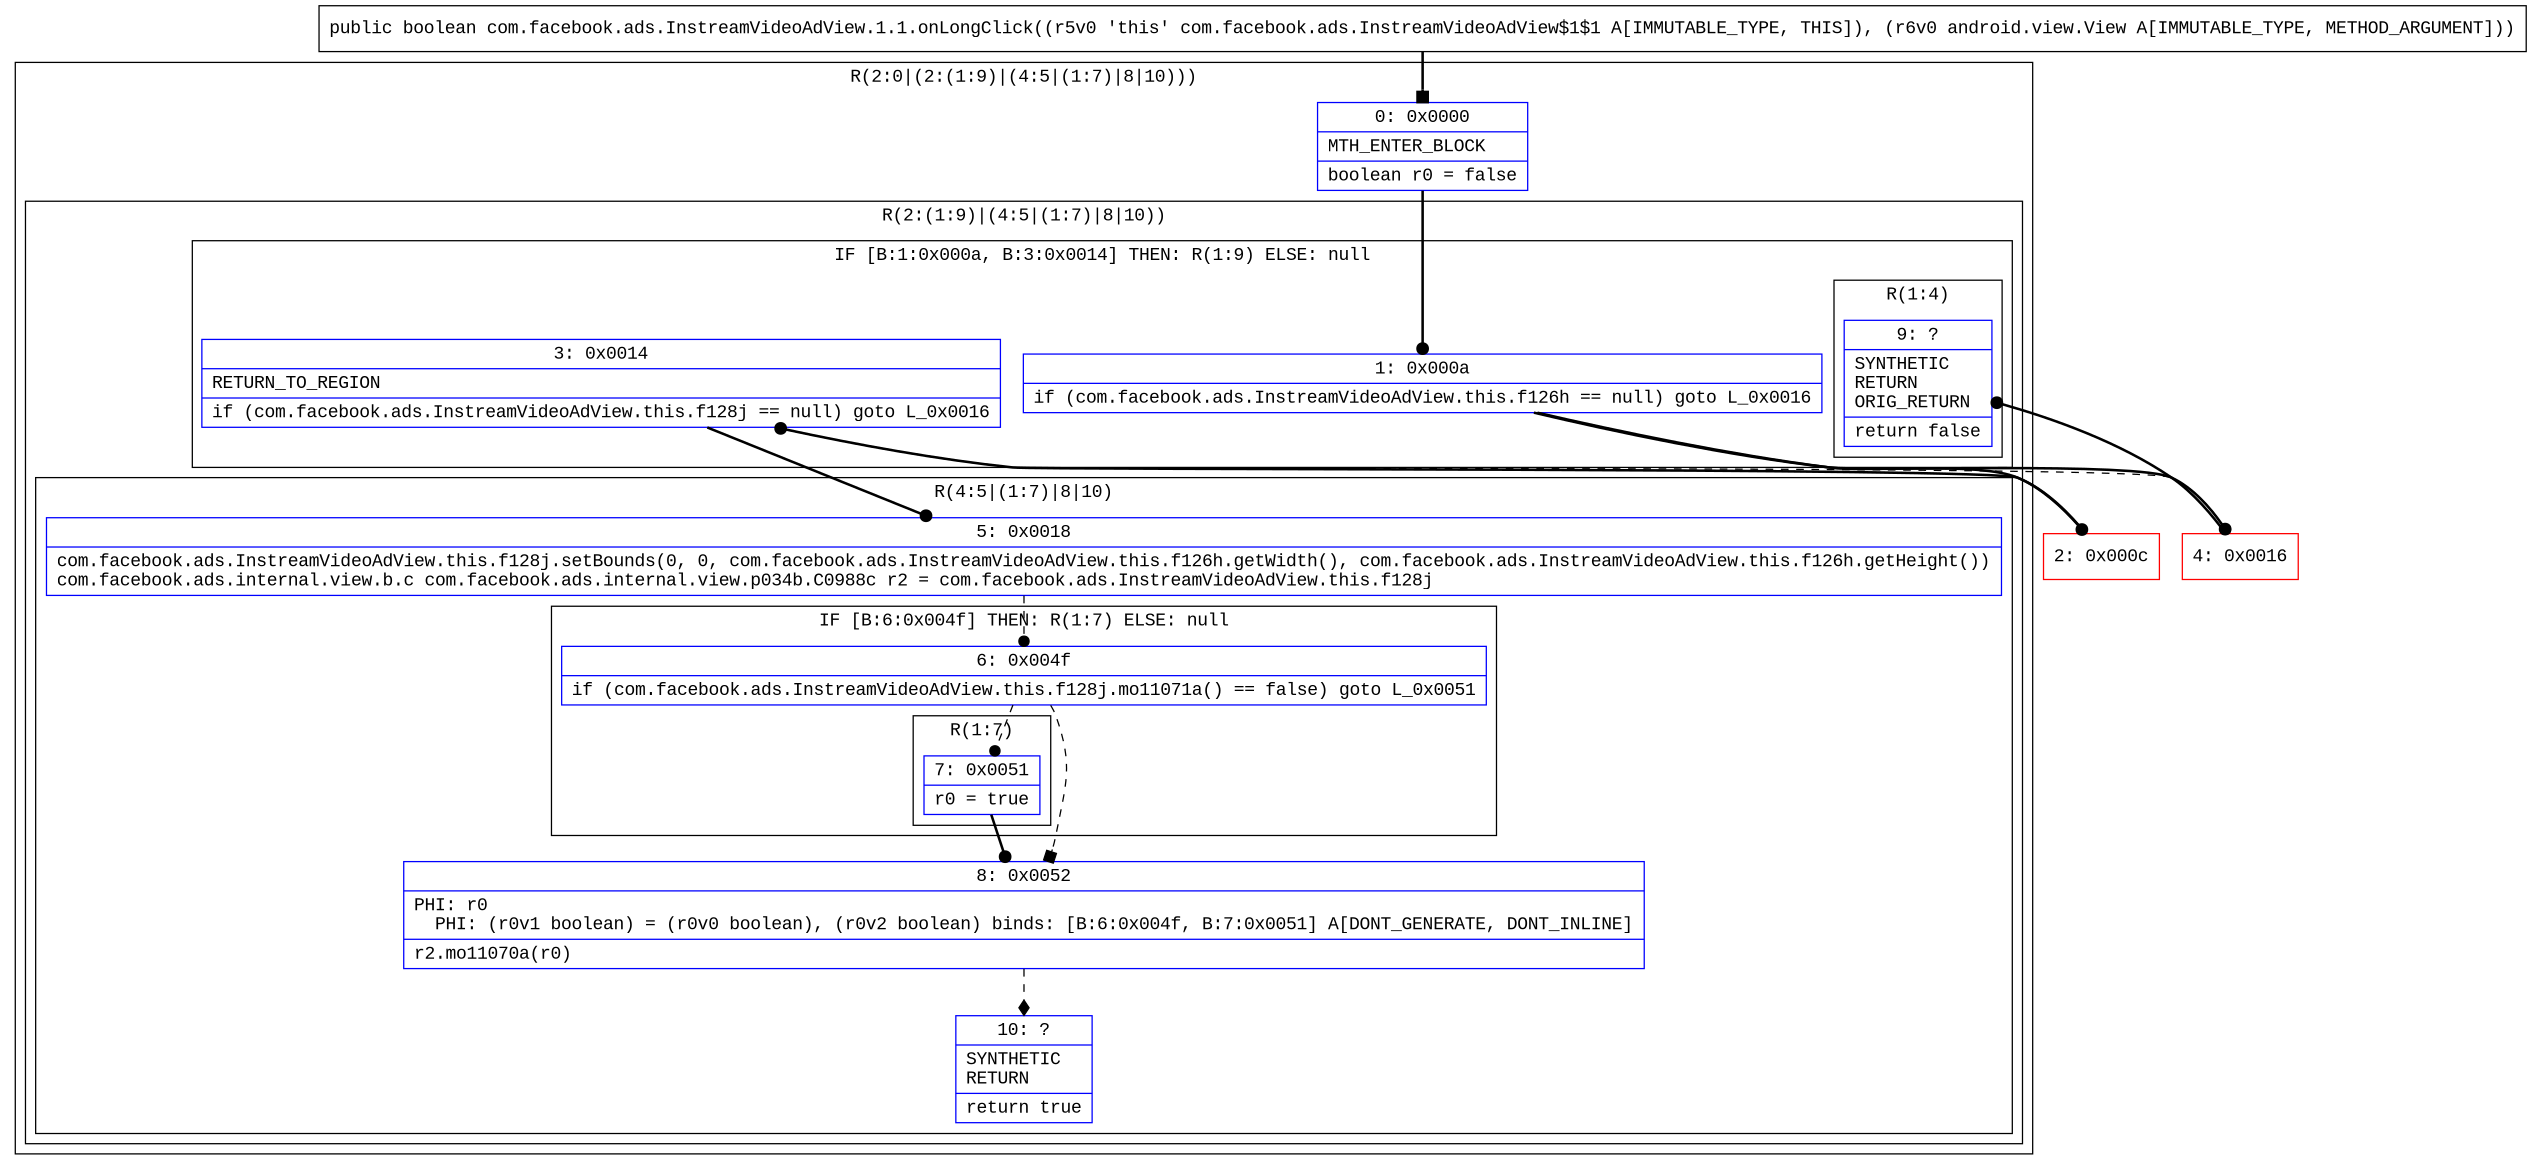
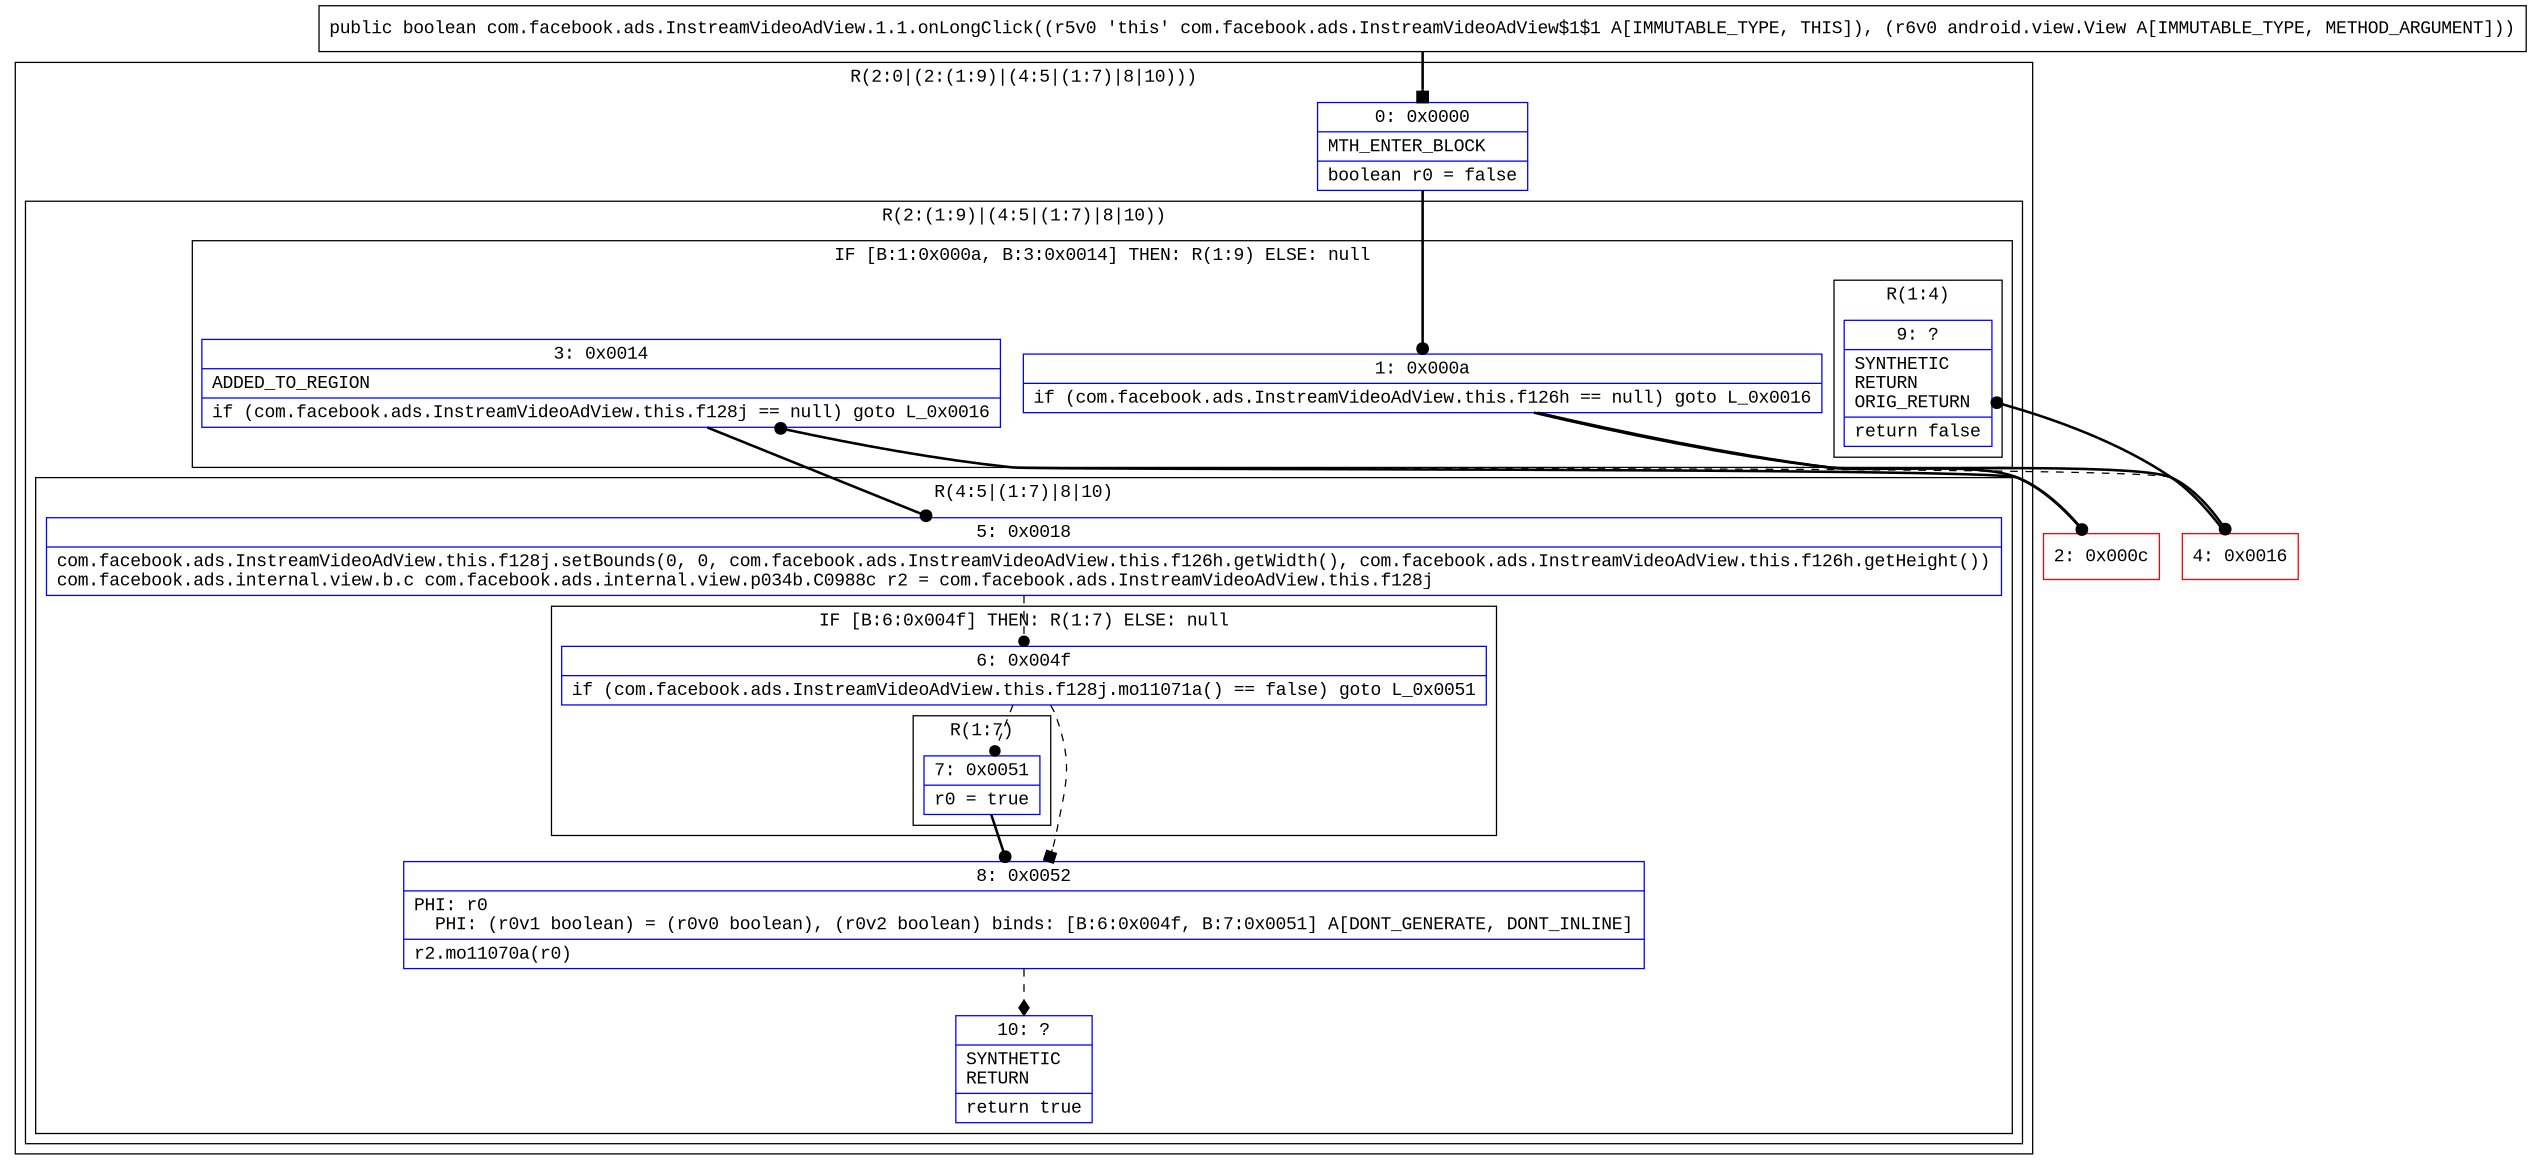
node "3: 0x0014": text "RETURN_TO_REGION" -> "ADDED_TO_REGION"
